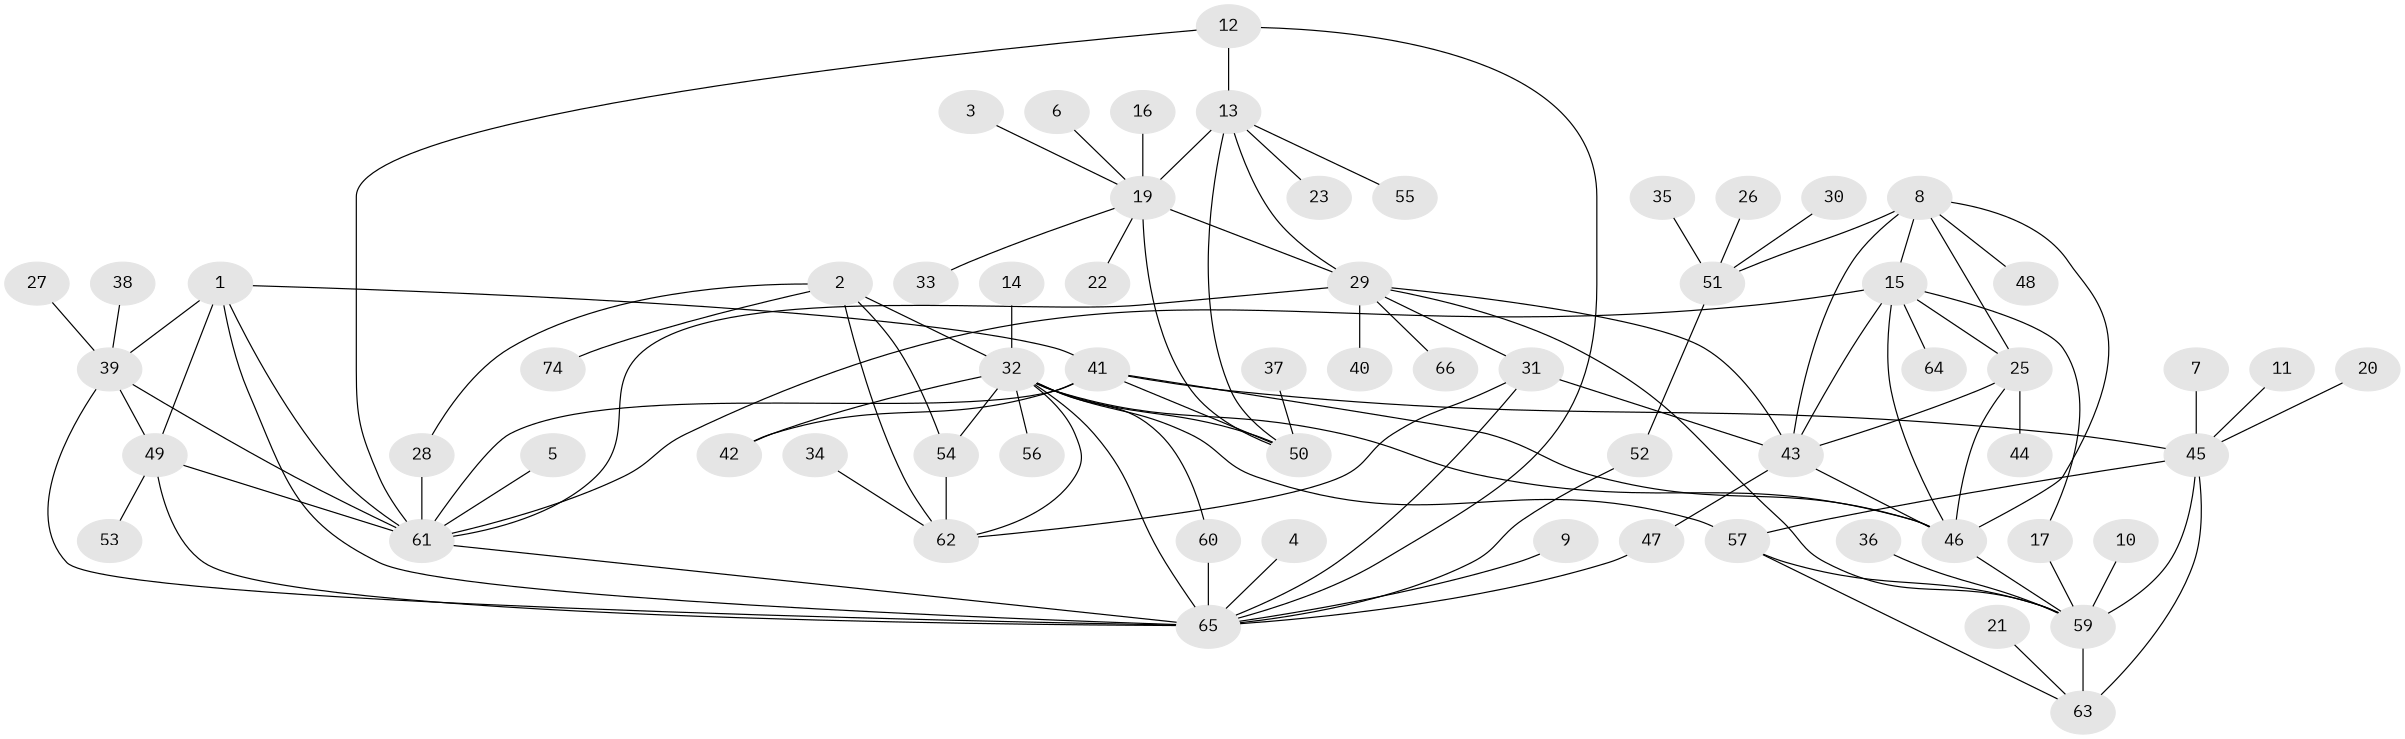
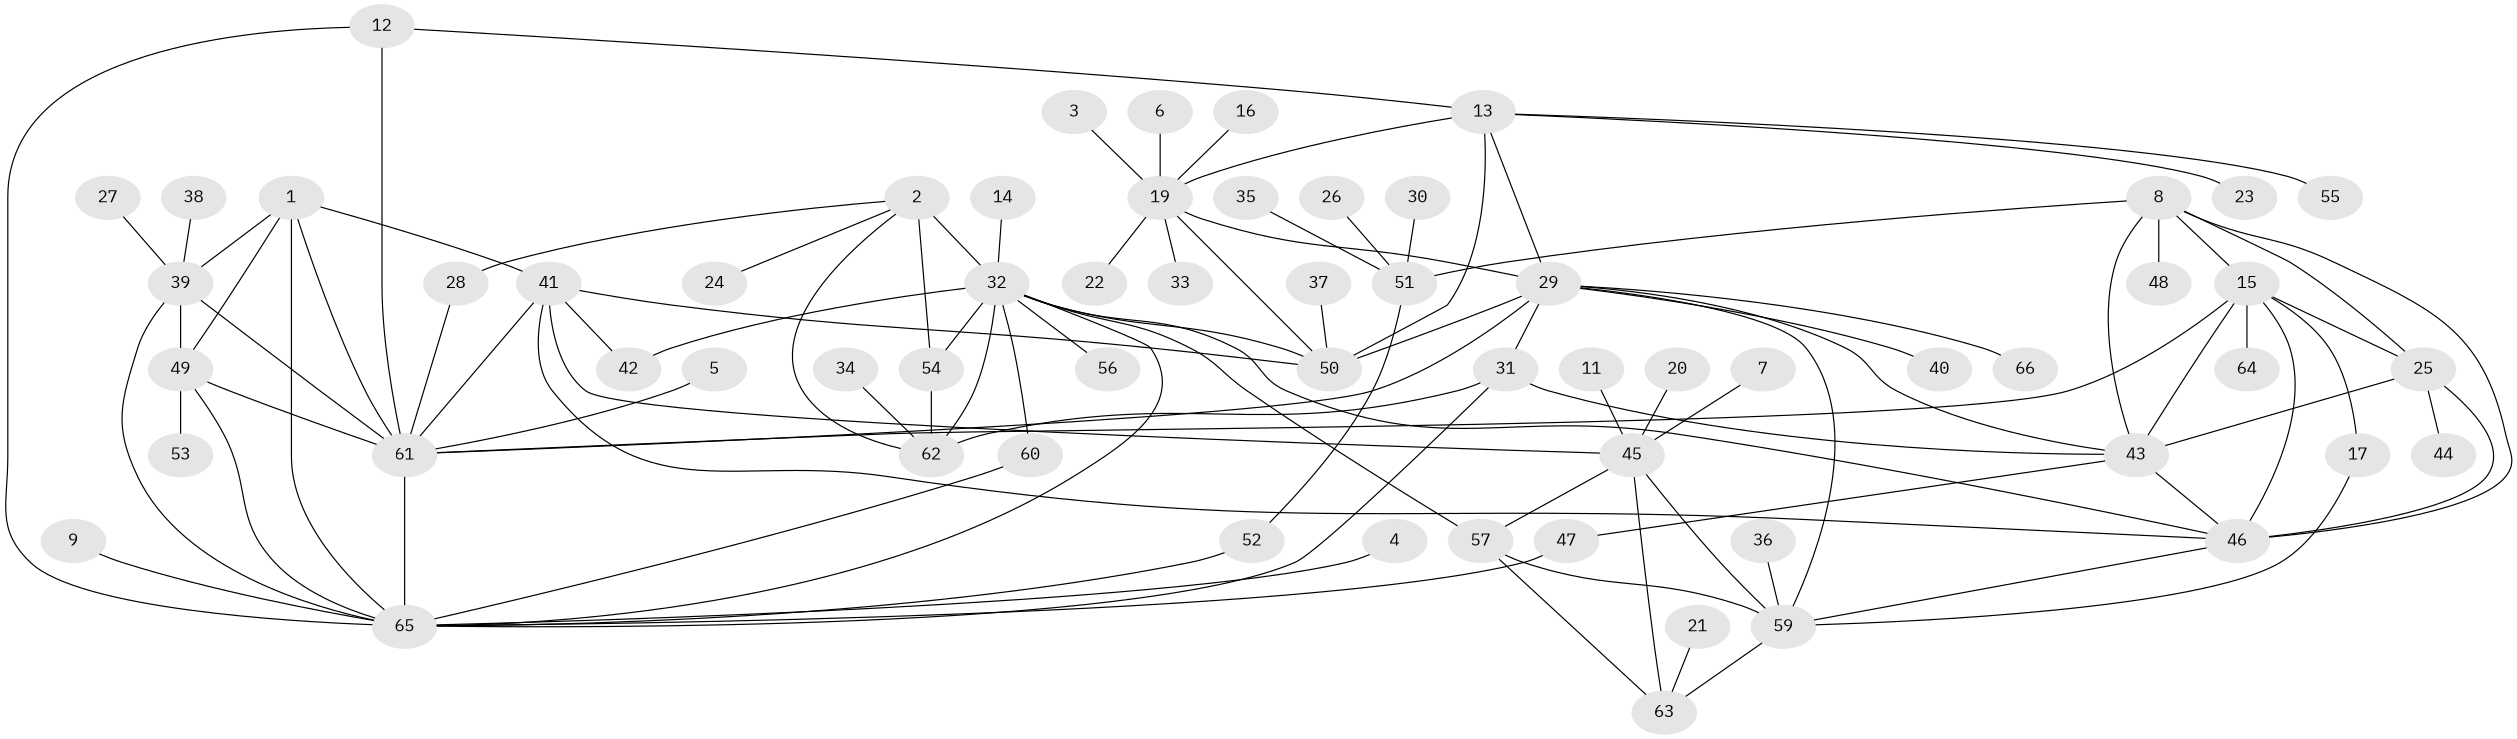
edge "29" -- "50": added
node "74": label "74" -> "24"
node "10": removed
